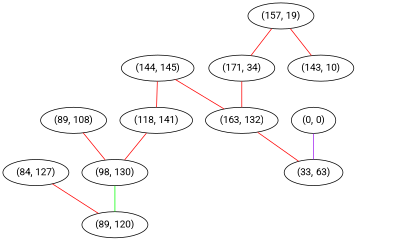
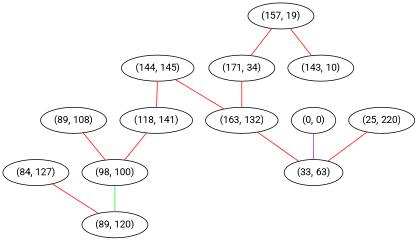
node "(25, 220)": added
node "(98, 130)": label "(98, 130)" -> "(98, 100)"
